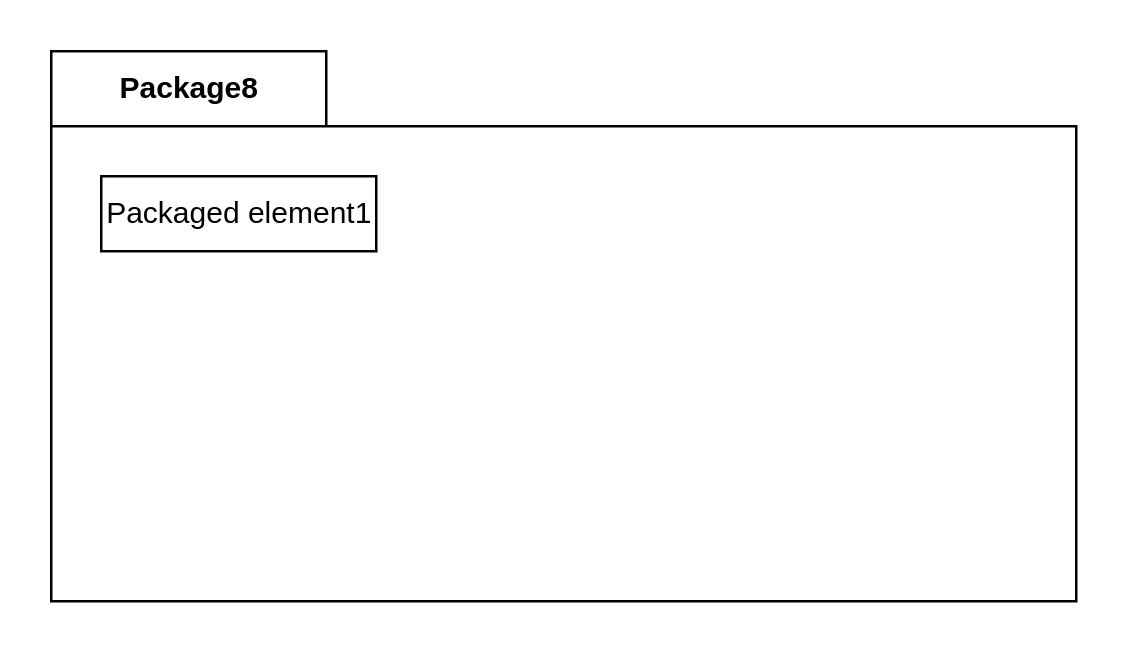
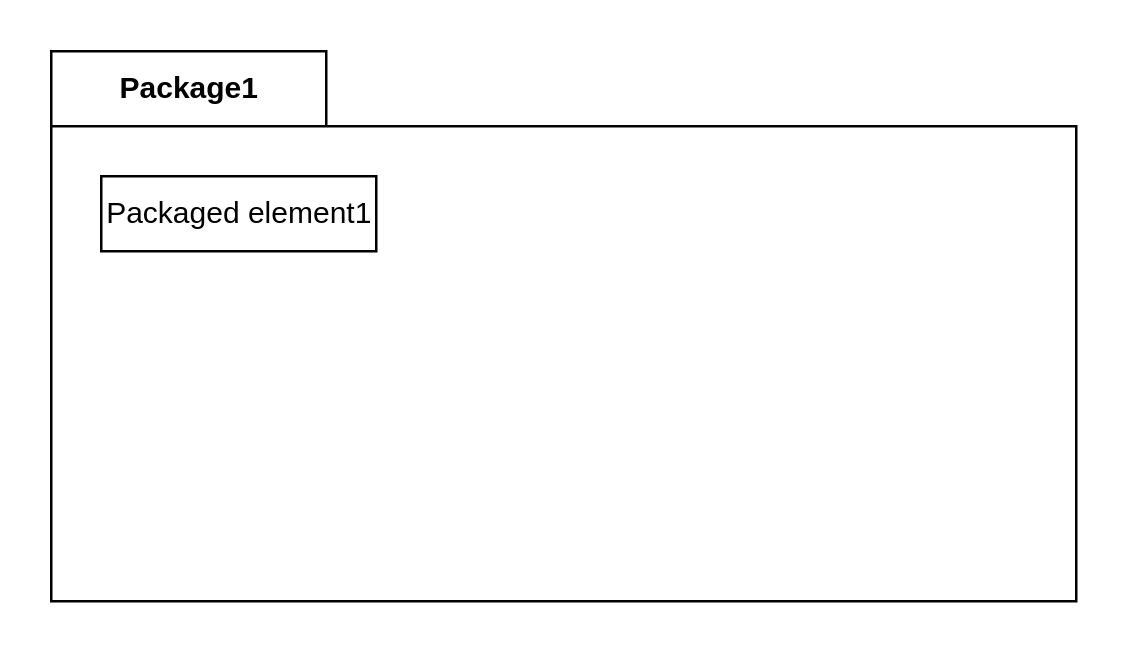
node "Package8": label "Package8" -> "Package1"
